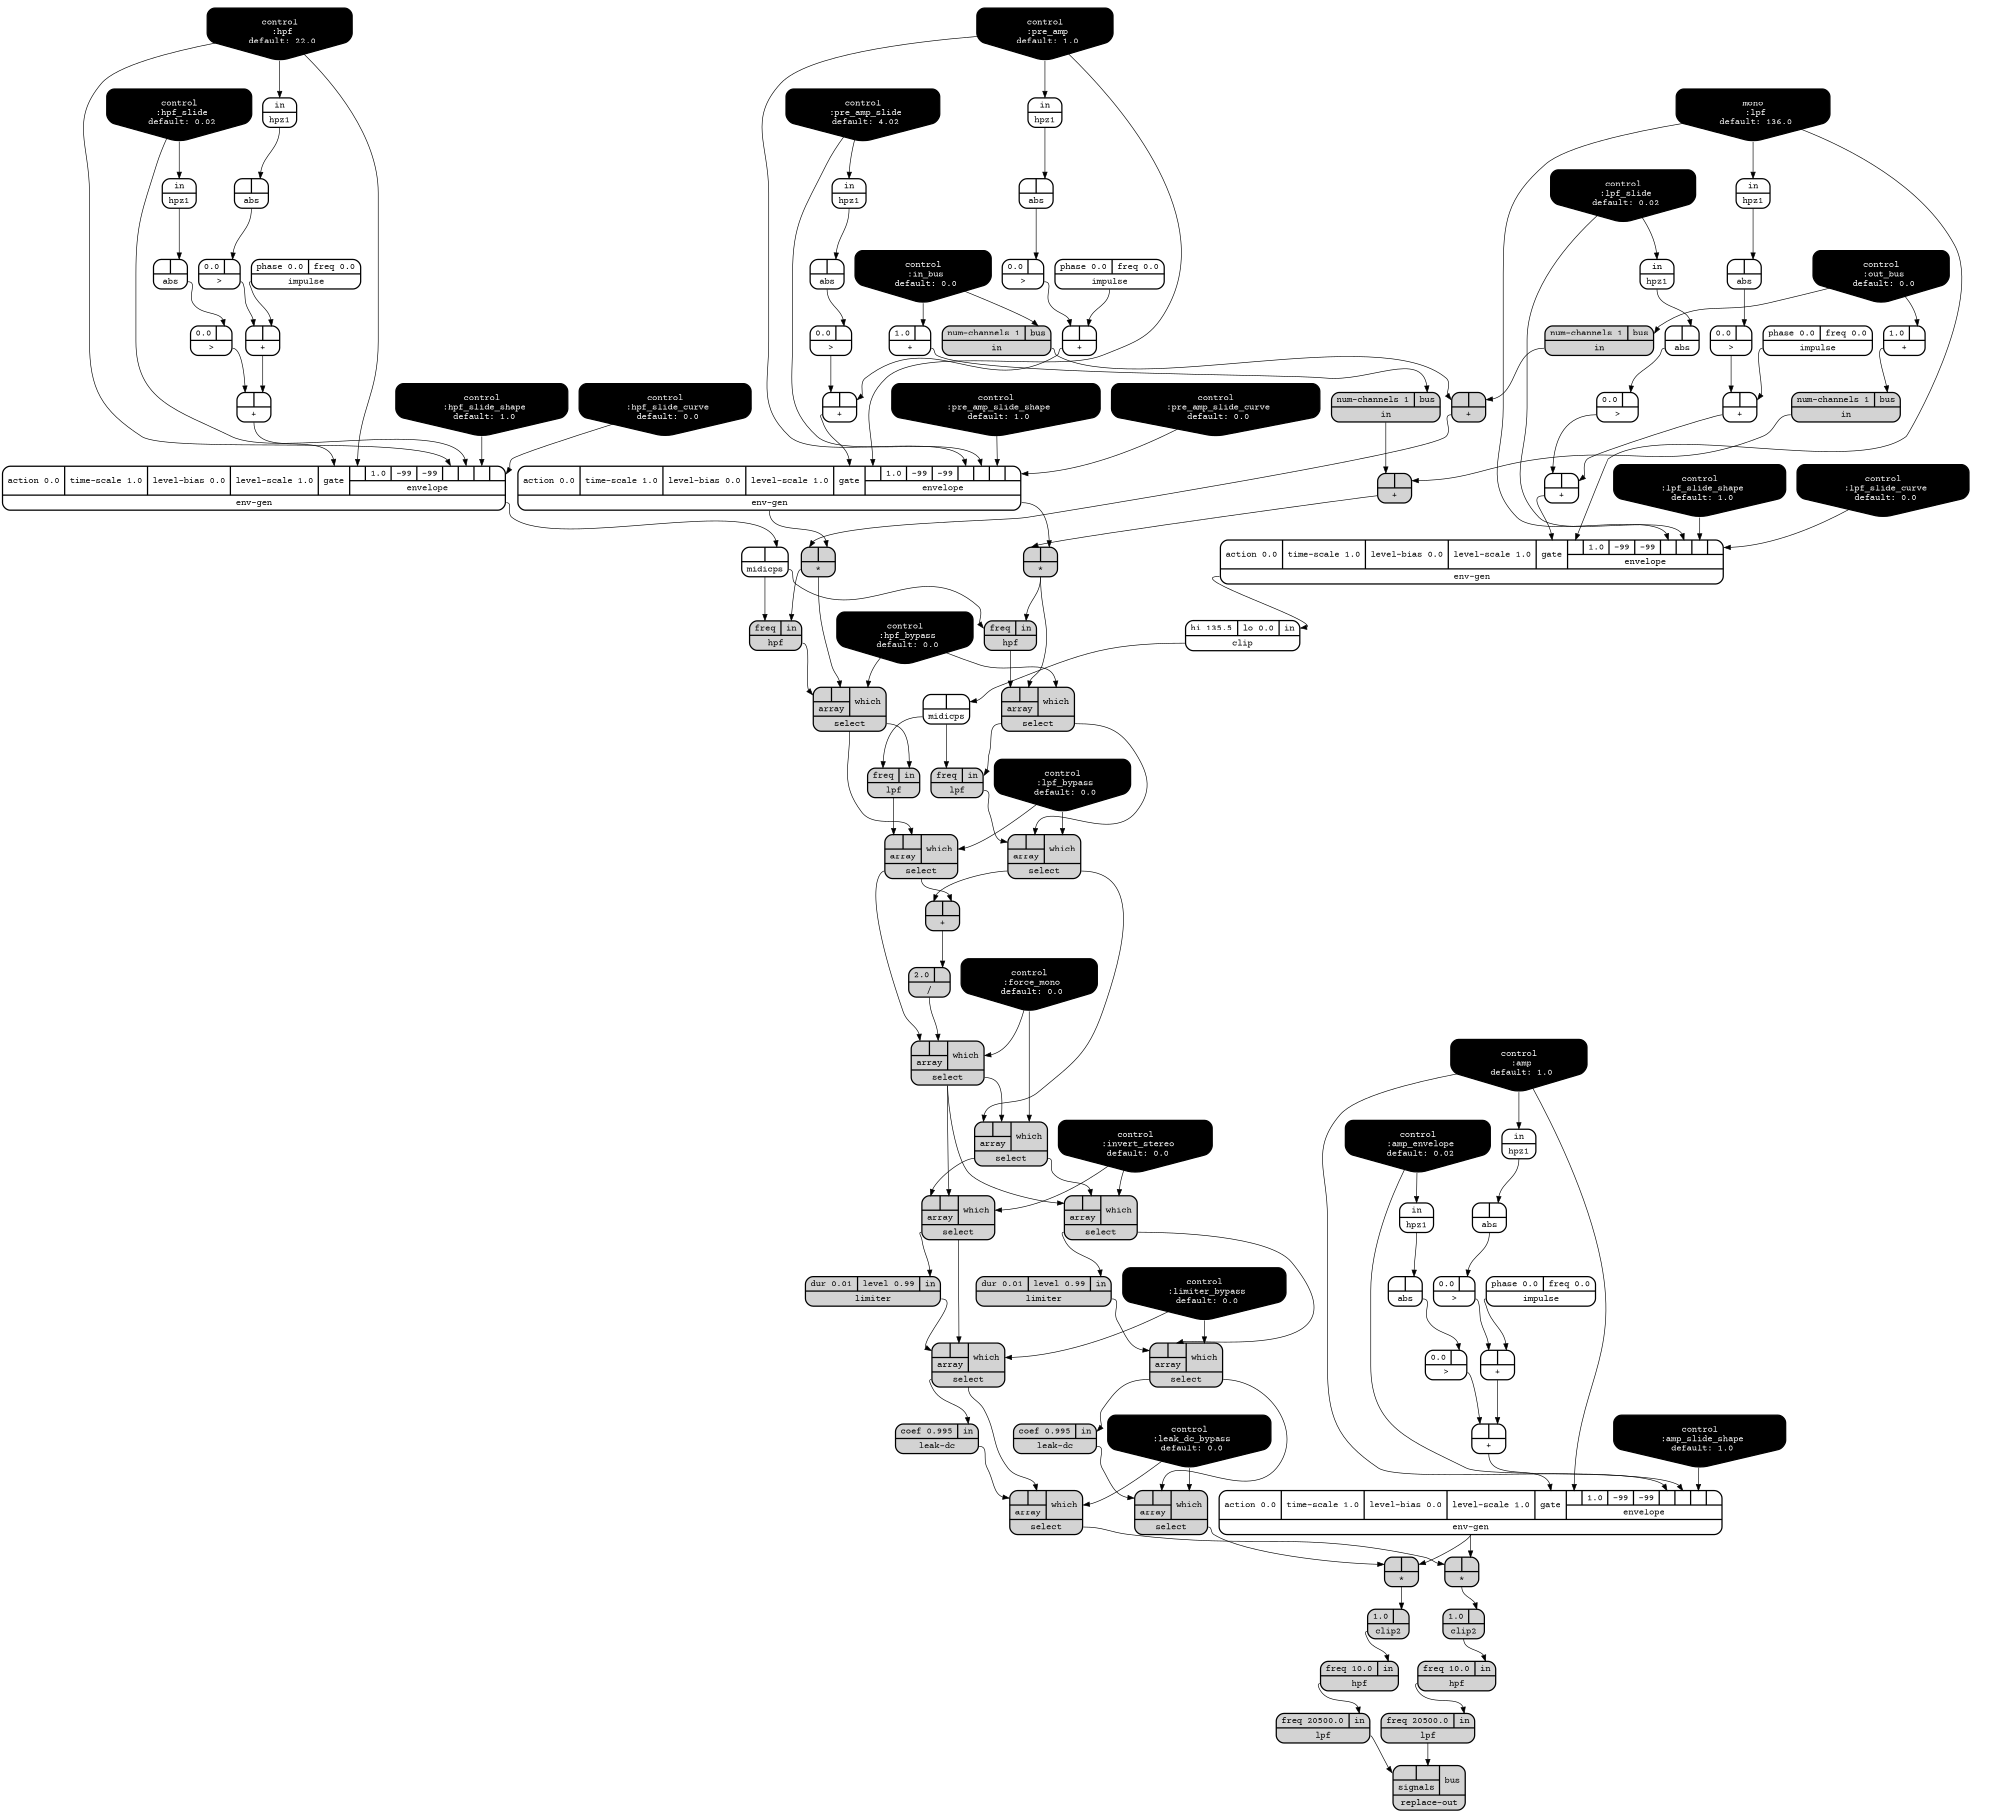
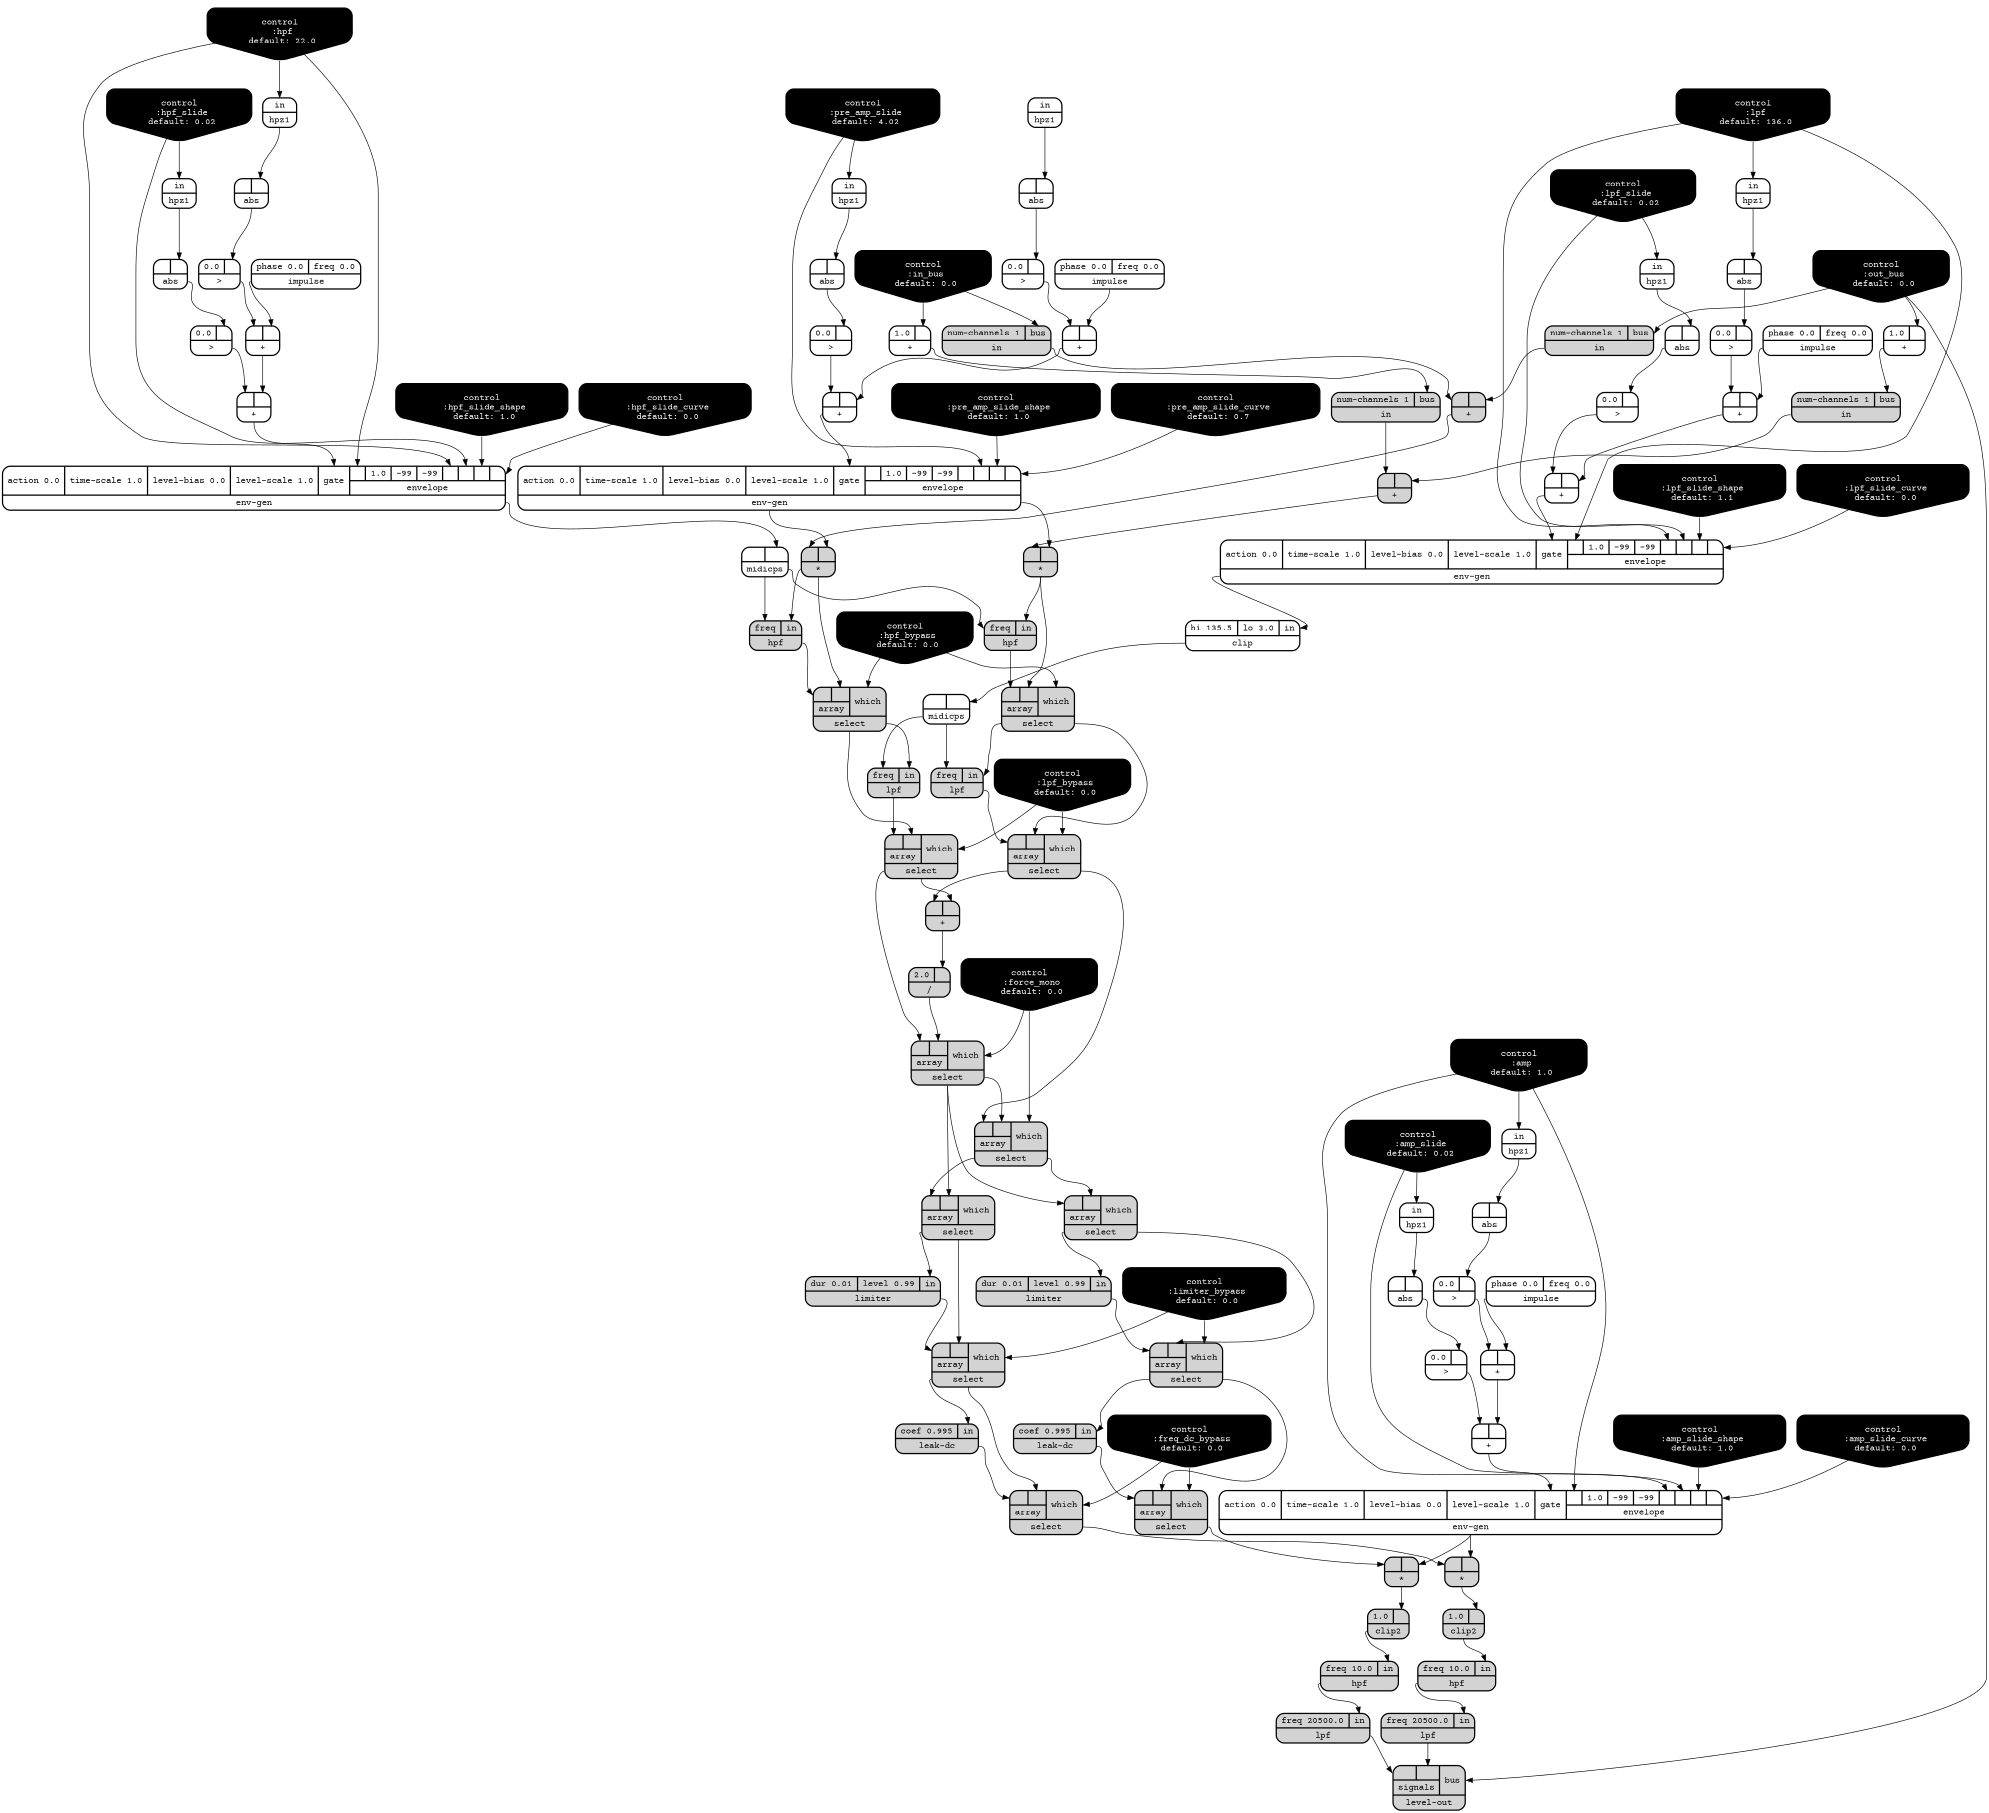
node "control :pre_amp default: 1.0": removed
node "mono :lpf default: 136.0": label "mono :lpf default: 136.0" -> "control :lpf default: 136.0"
node "control :pre_amp_slide_curve default: 0.0": label "control :pre_amp_slide_curve default: 0.0" -> "control :pre_amp_slide_curve default: 0.7"
node "control :lpf_slide_shape default: 1.0": label "control :lpf_slide_shape default: 1.0" -> "control :lpf_slide_shape default: 1.1"
node "hi 135.5": text "lo 0.0" -> "lo 3.0"
node "control :invert_stereo default: 0.0": removed
node "control :amp_envelope default: 0.02": label "control :amp_envelope default: 0.02" -> "control :amp_slide default: 0.02"
edge "control :out_bus default: 0.0" -> "signals": added
node "control :leak_dc_bypass default: 0.0": label "control :leak_dc_bypass default: 0.0" -> "control :freq_dc_bypass default: 0.0"
node "control :amp_slide_curve default: 0.0": added
node "signals": text "replace-out" -> "level-out"
